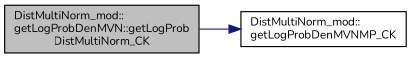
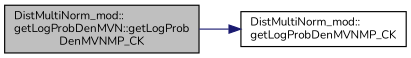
node "DistMultiNorm_mod:: getLogProbDenMVN::getLogProb DistMultiNorm_CK": label "DistMultiNorm_mod:: getLogProbDenMVN::getLogProb DistMultiNorm_CK" -> "DistMultiNorm_mod:: getLogProbDenMVN::getLogProb DenMVNMP_CK"
